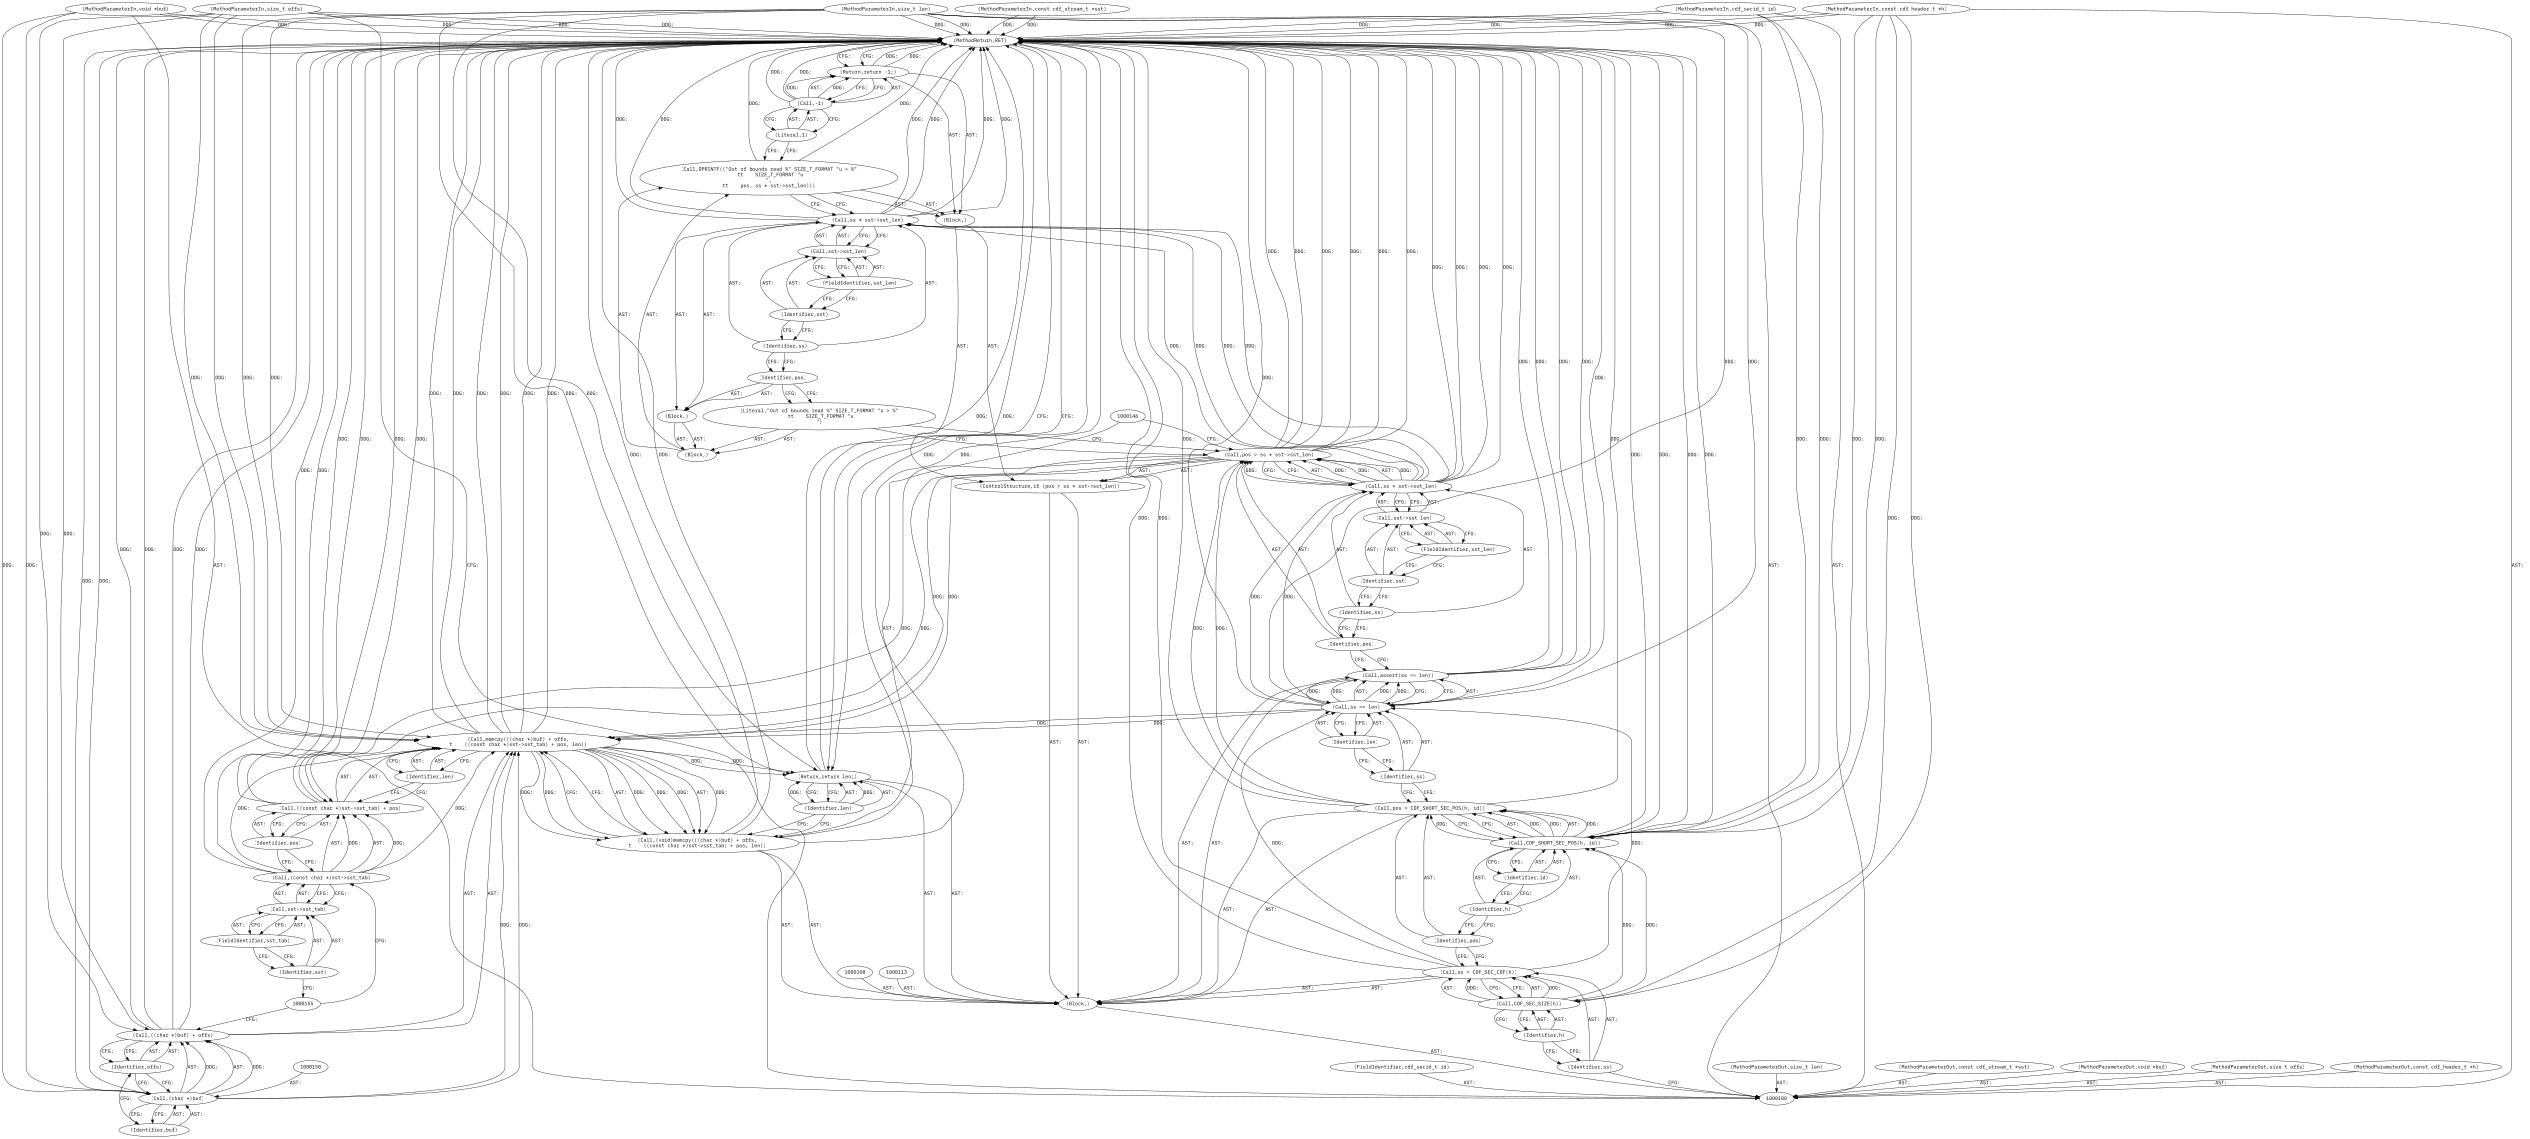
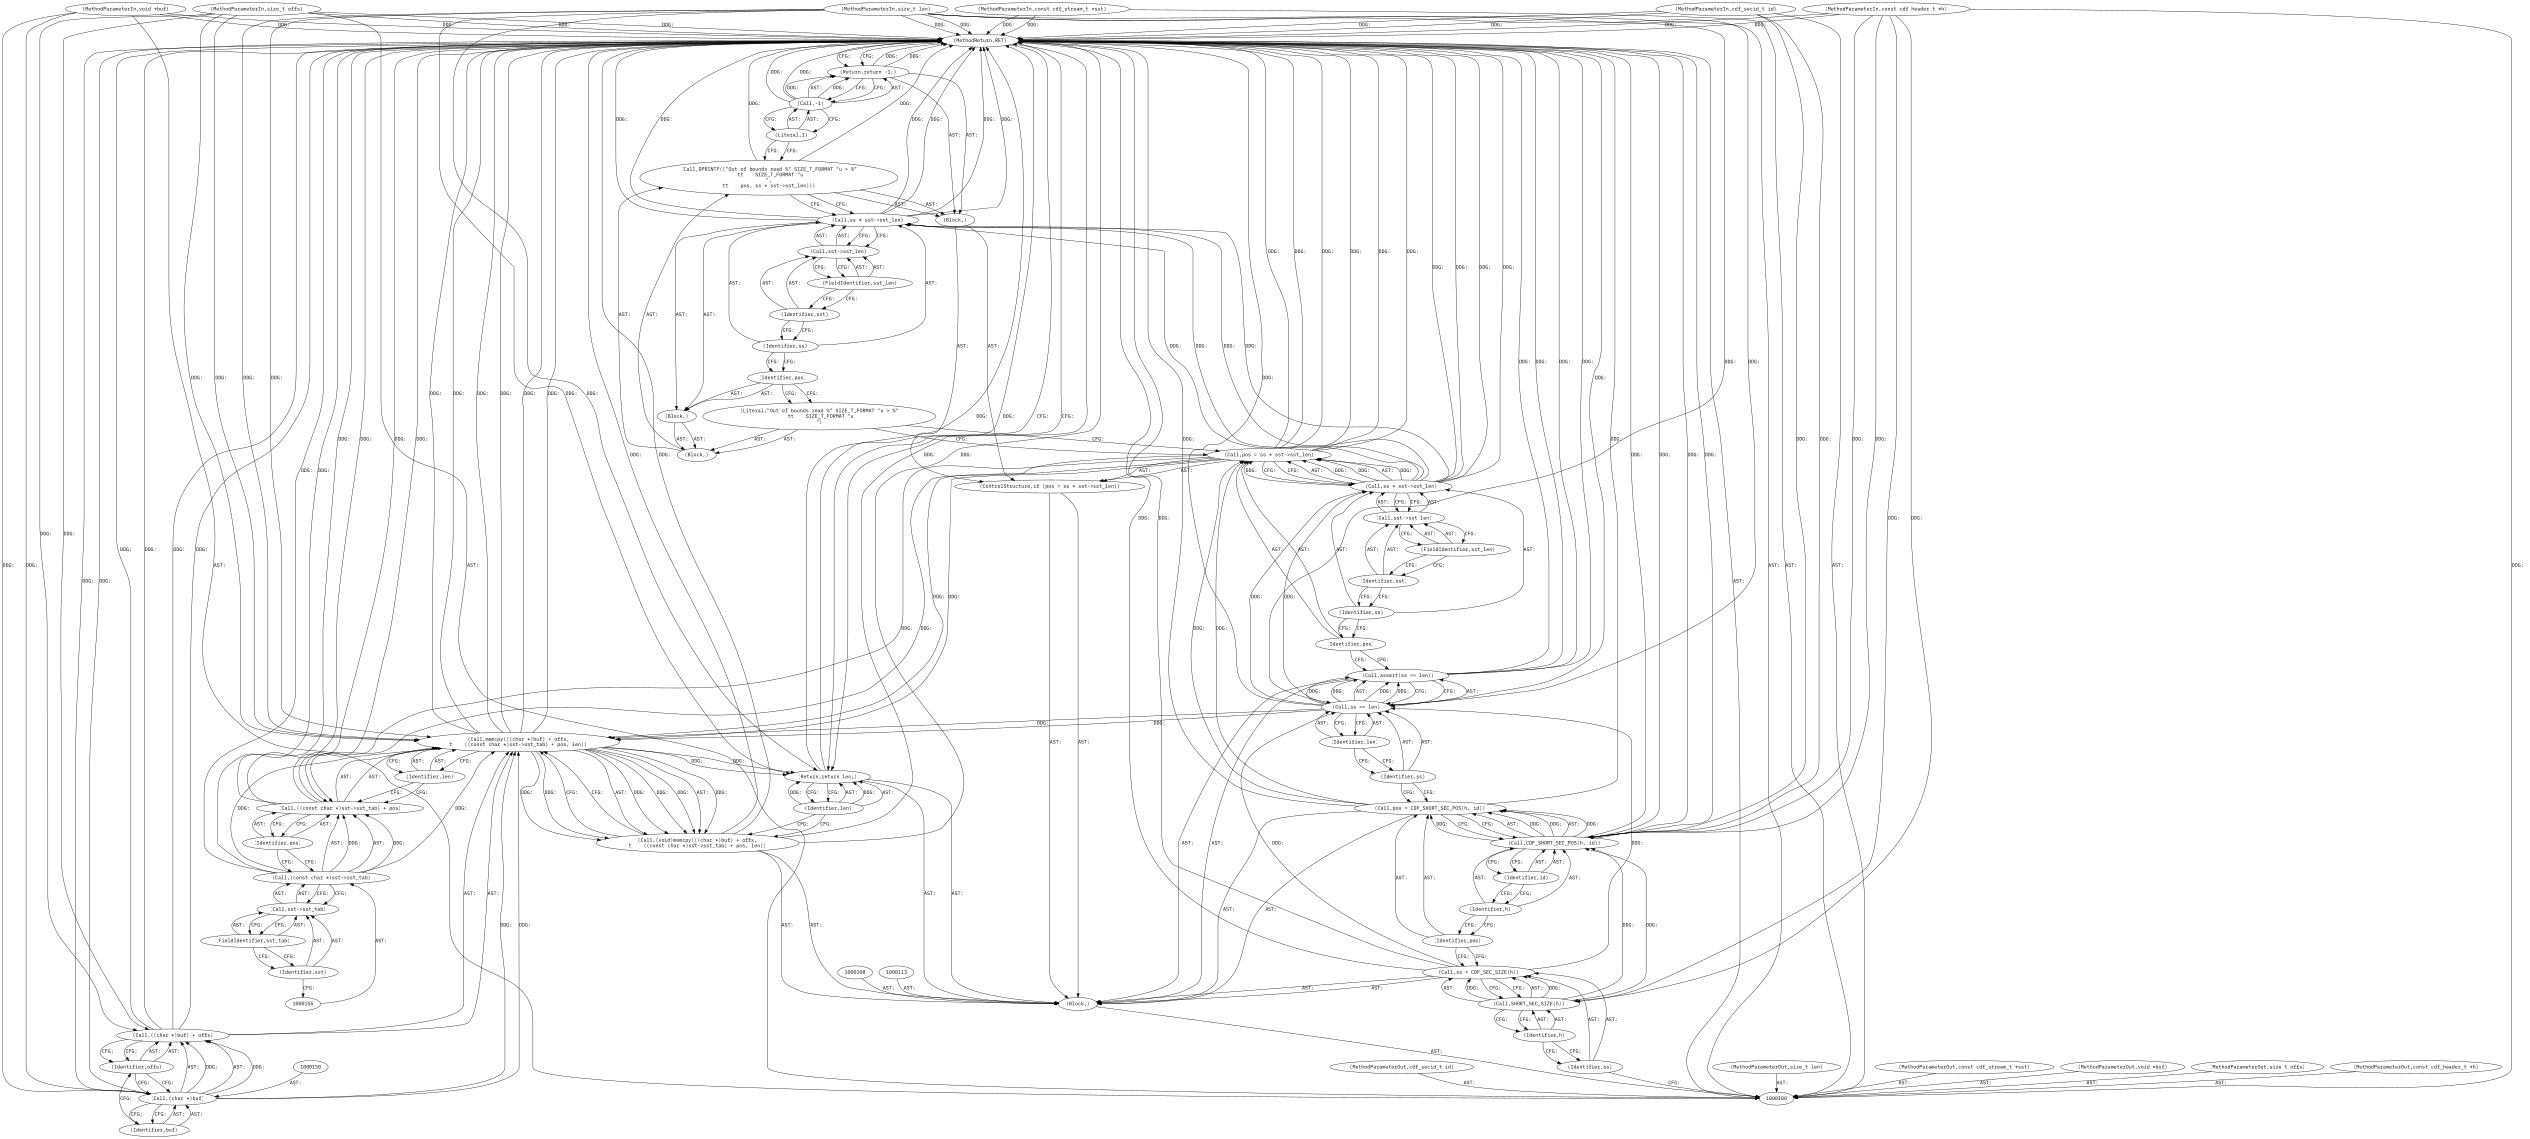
edge "(MethodParameterIn,const cdf_stream_t *sst)" -> "1000100": added, label "AST:"
edge "(MethodReturn,RET)" -> "1000100": added, label "AST:"
node "1000146": removed
edge "(MethodParameterIn,size_t offs)" -> "1000100": label "CFG: " -> "AST: "
edge "(MethodParameterIn,const cdf_header_t *h)" -> "1000100": label "AST: " -> "DDG: "
edge "1000155" -> "(Call,(const char *)sst->sst_tab)": label "CFG: " -> "AST: "
node "(Call,ss = CDF_SEC_CDF(h))": label "(Call,ss = CDF_SEC_CDF(h))" -> "(Call,ss = CDF_SEC_SIZE(h))"
node "(Call,CDF_SEC_SIZE(h))": label "(Call,CDF_SEC_SIZE(h))" -> "(Call,SHORT_SEC_SIZE(h))"
edge "1000155" -> "(Call,((char *)buf) + offs)": removed, label "CFG:"
node "(FieldIdentifier,cdf_secid_t id)": label "(FieldIdentifier,cdf_secid_t id)" -> "(MethodParameterOut,cdf_secid_t id)"
